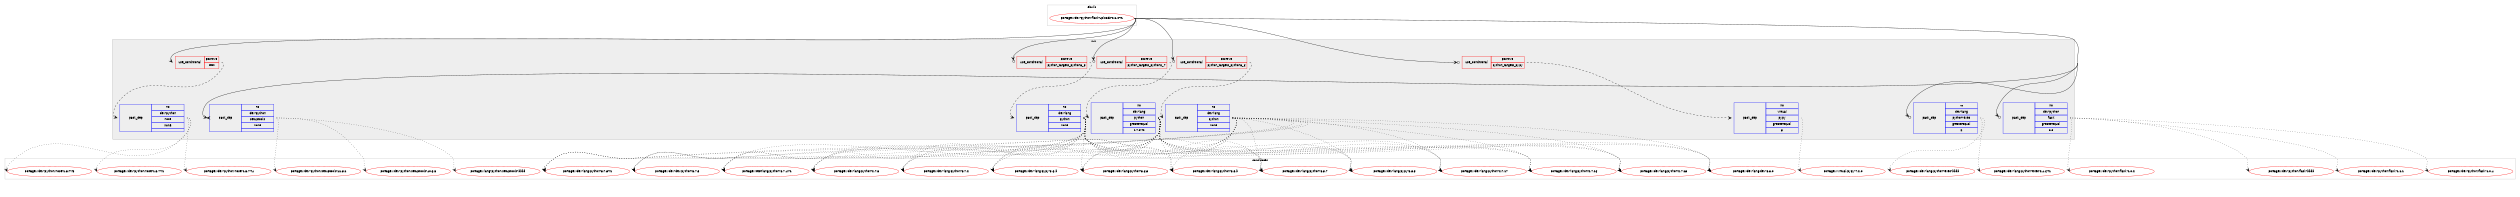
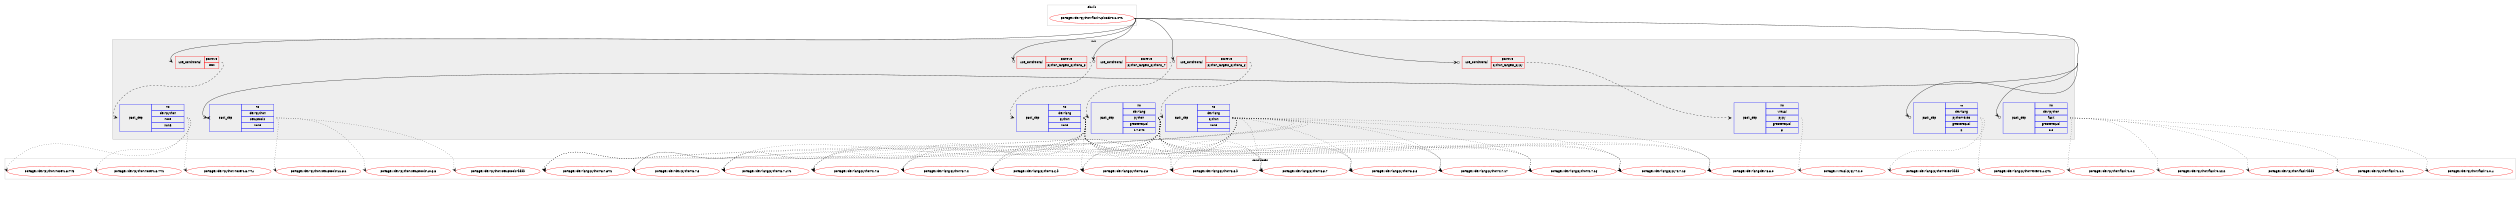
node "portage://lang-python/setuptools-9999": label "portage://lang-python/setuptools-9999" -> "portage://dev-python/setuptools-9999"
node "portage://test-lang/python-3.7.4-r1": label "portage://test-lang/python-3.7.4-r1" -> "portage://dev-lang/python-3.7.4-r1"
node "portage://dev-lang/pypy-3.6.9": label "portage://dev-lang/pypy-3.6.9" -> "portage://dev-lang/python-3.6.9"
node "portage://dev-lang/pypy-3.5.5": label "portage://dev-lang/pypy-3.5.5" -> "portage://dev-lang/python-3.5.5"
node "portage://dev-lang/python-2.7.15": label "portage://dev-lang/python-2.7.15" -> "portage://dev-lang/pypy-2.7.15"
node "portage://dev-python/flask-0.12.2": added
